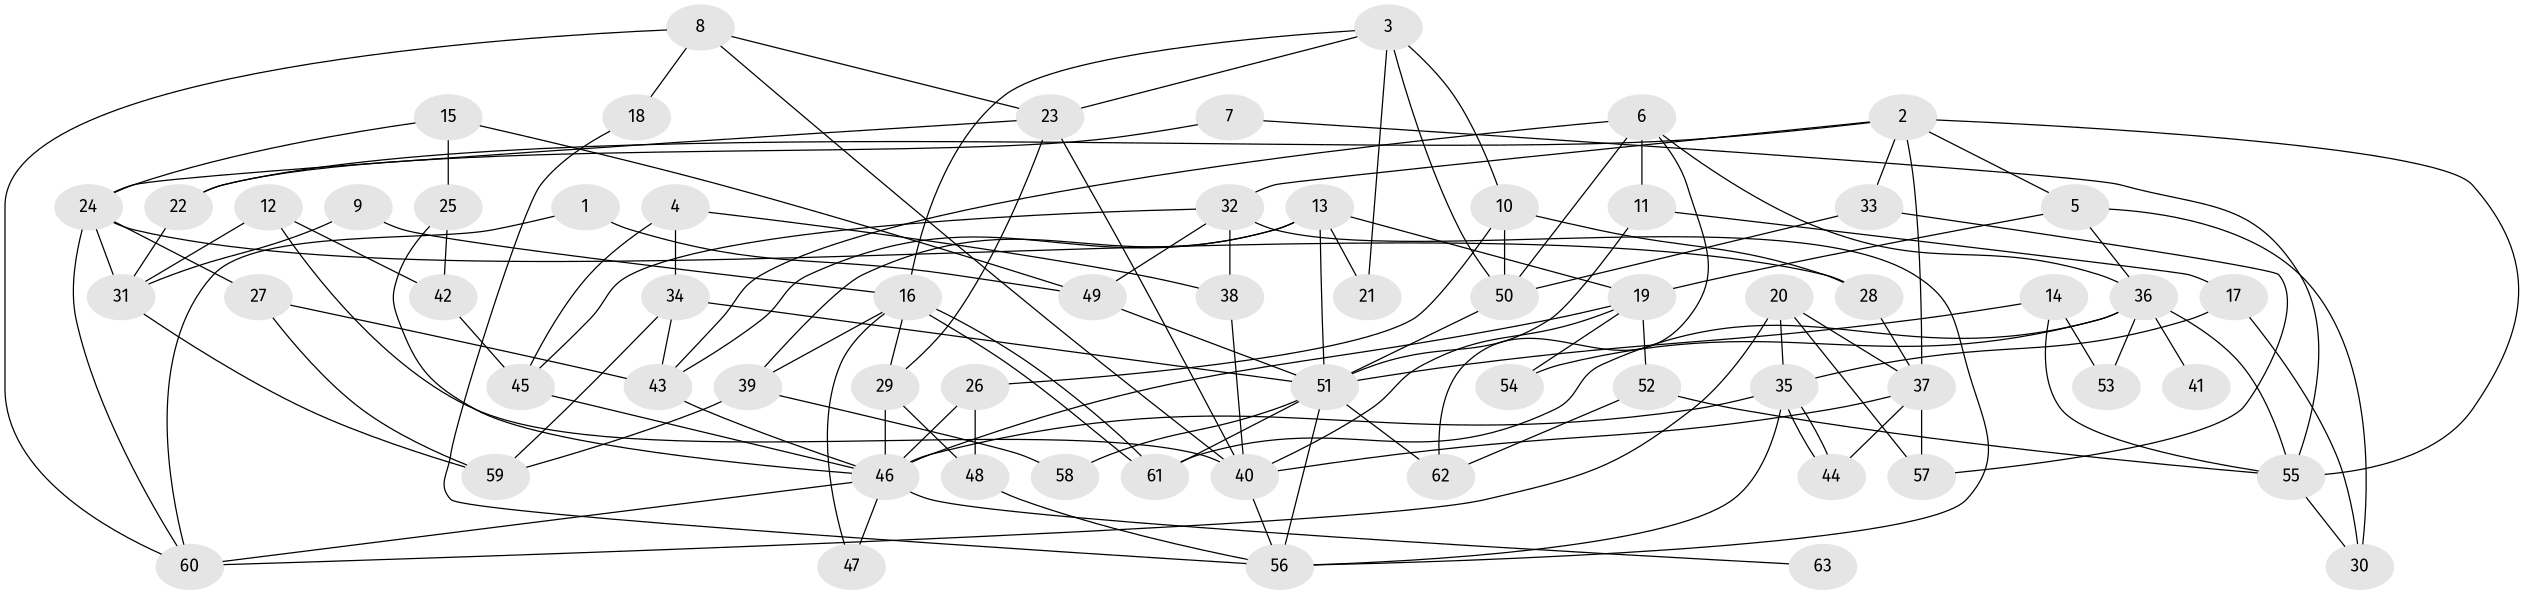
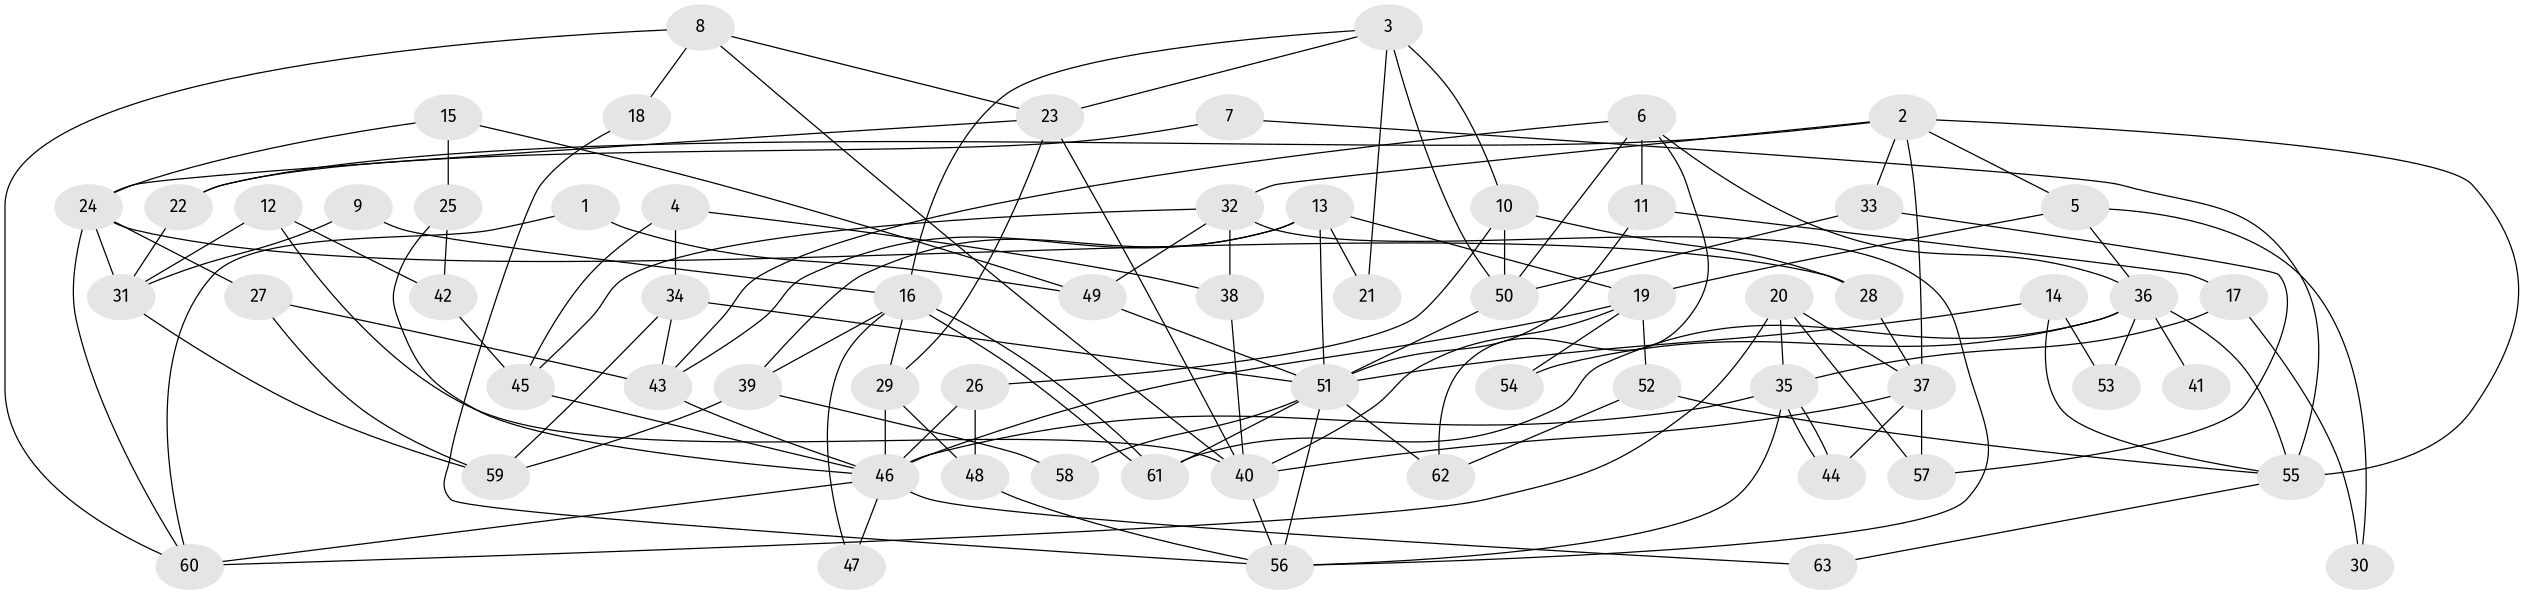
edge "55" -- "30": now "55" -- "63"
